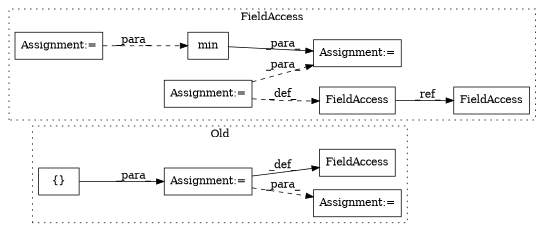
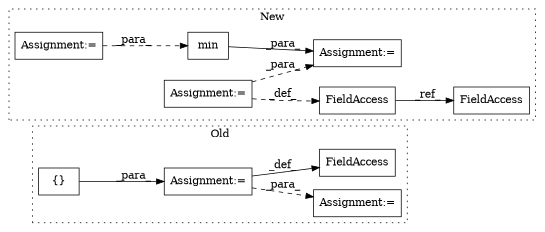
cluster "FieldAccess": label "FieldAccess" -> "New"
